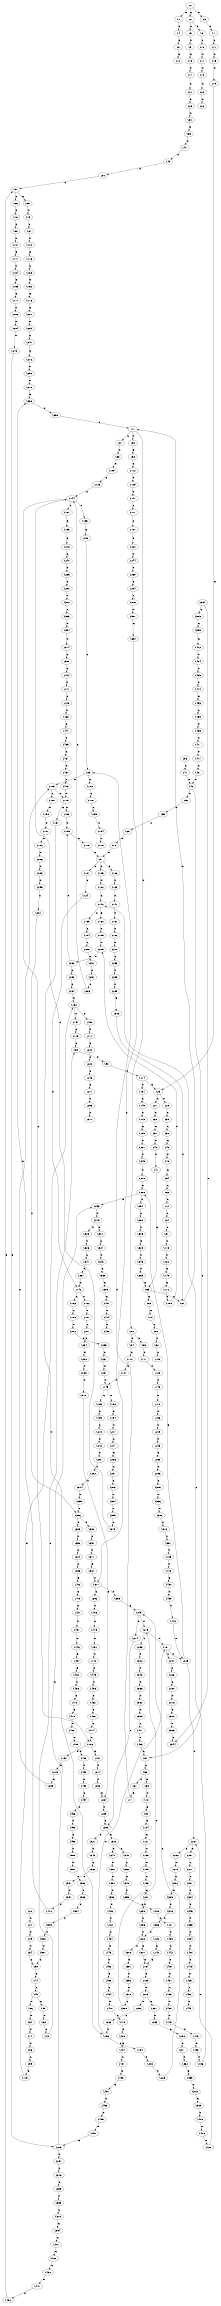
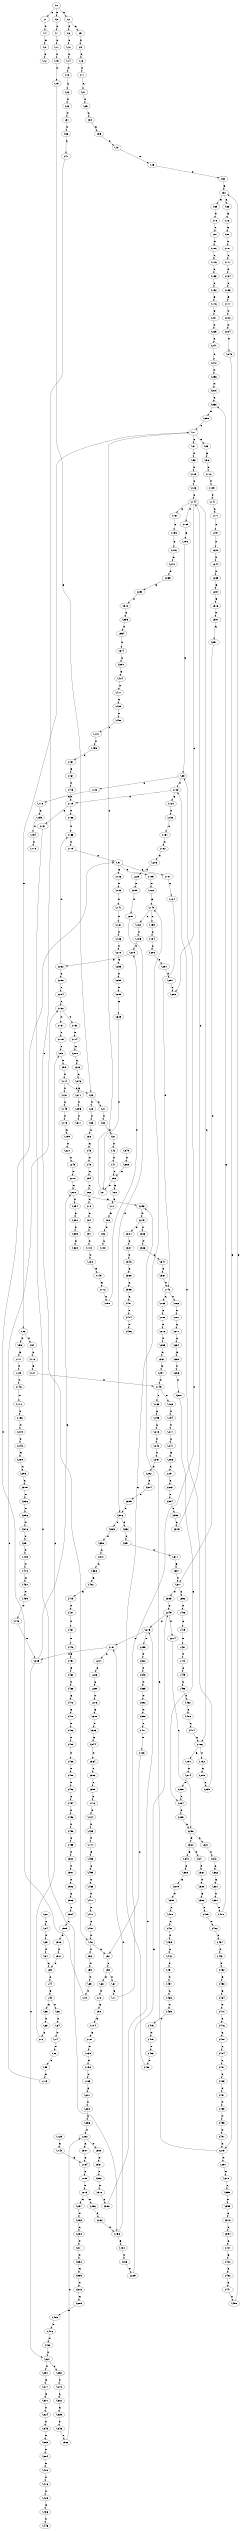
node "S31": added
edge "S283" -> "S144": reversed
edge "S364" -> "S344": reversed
edge "S328" -> "S349": removed, label "A"
